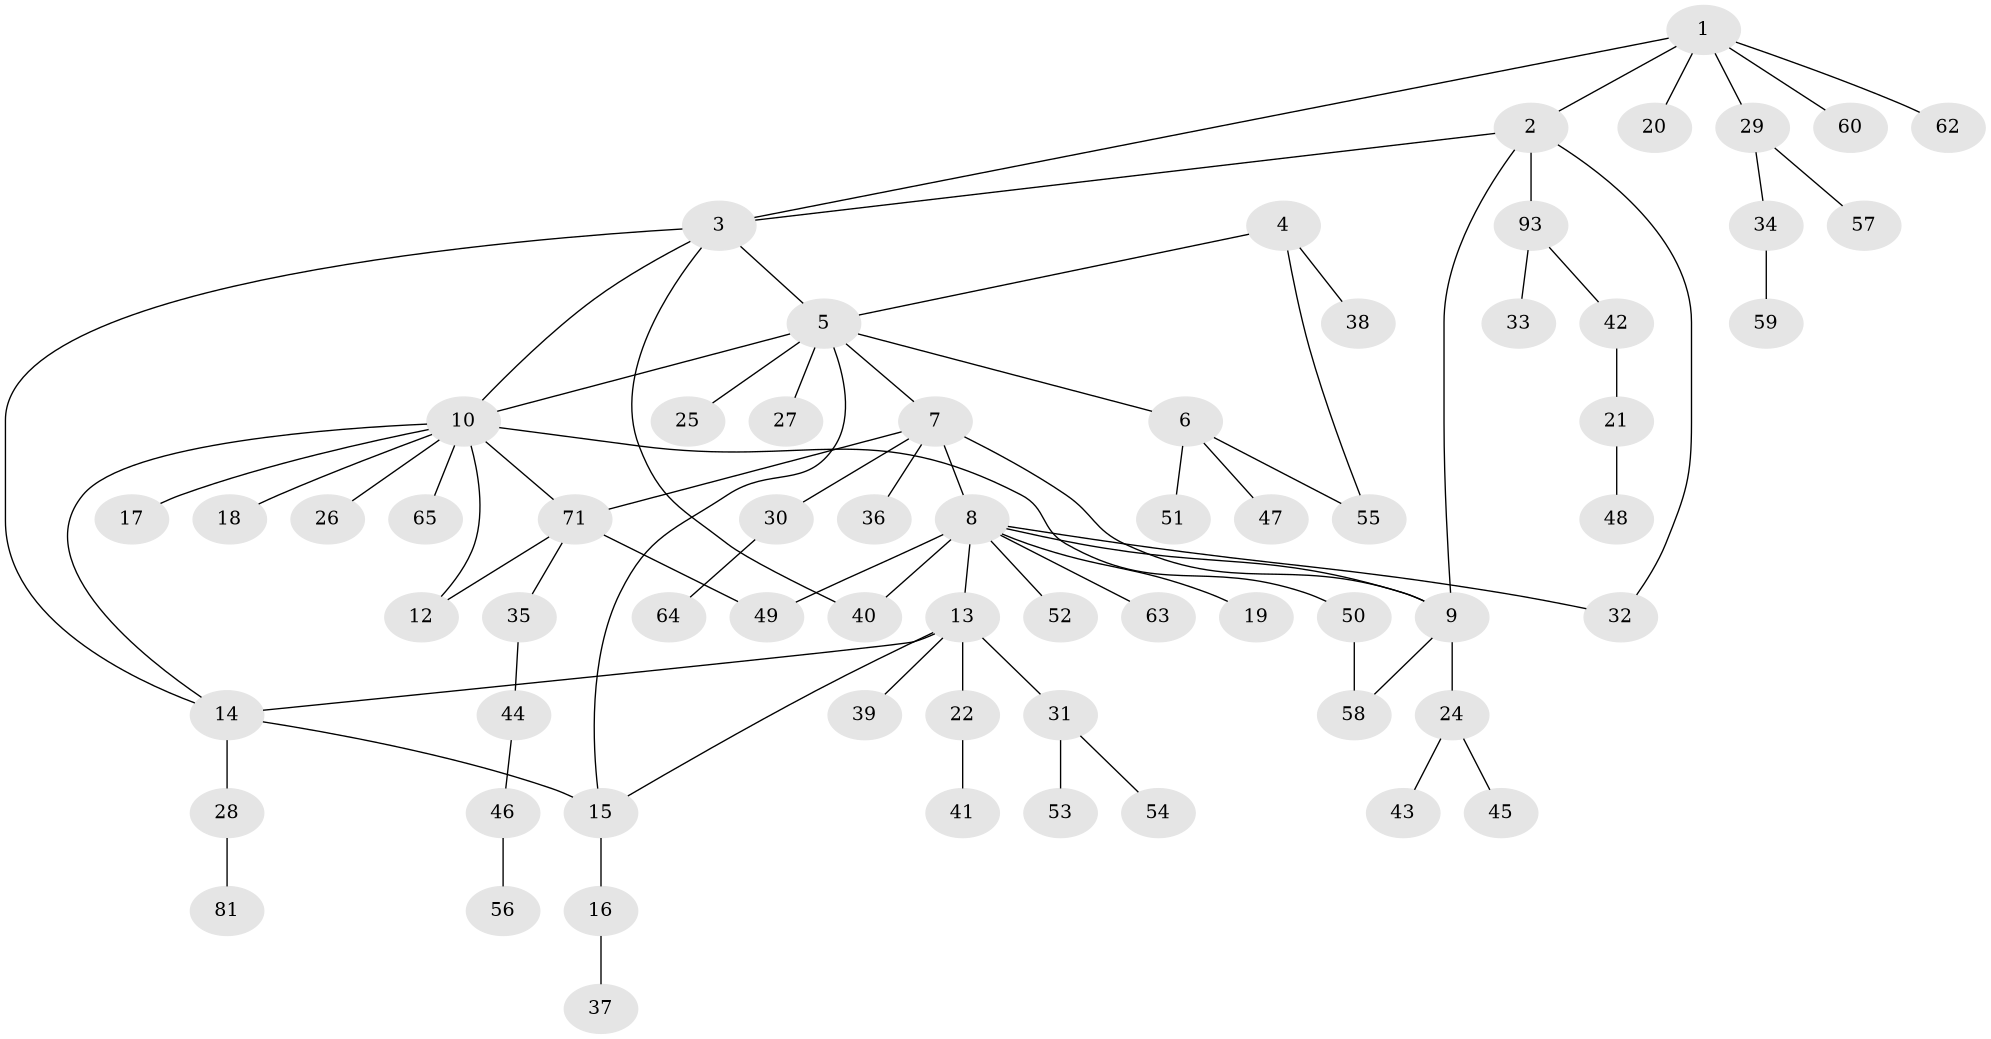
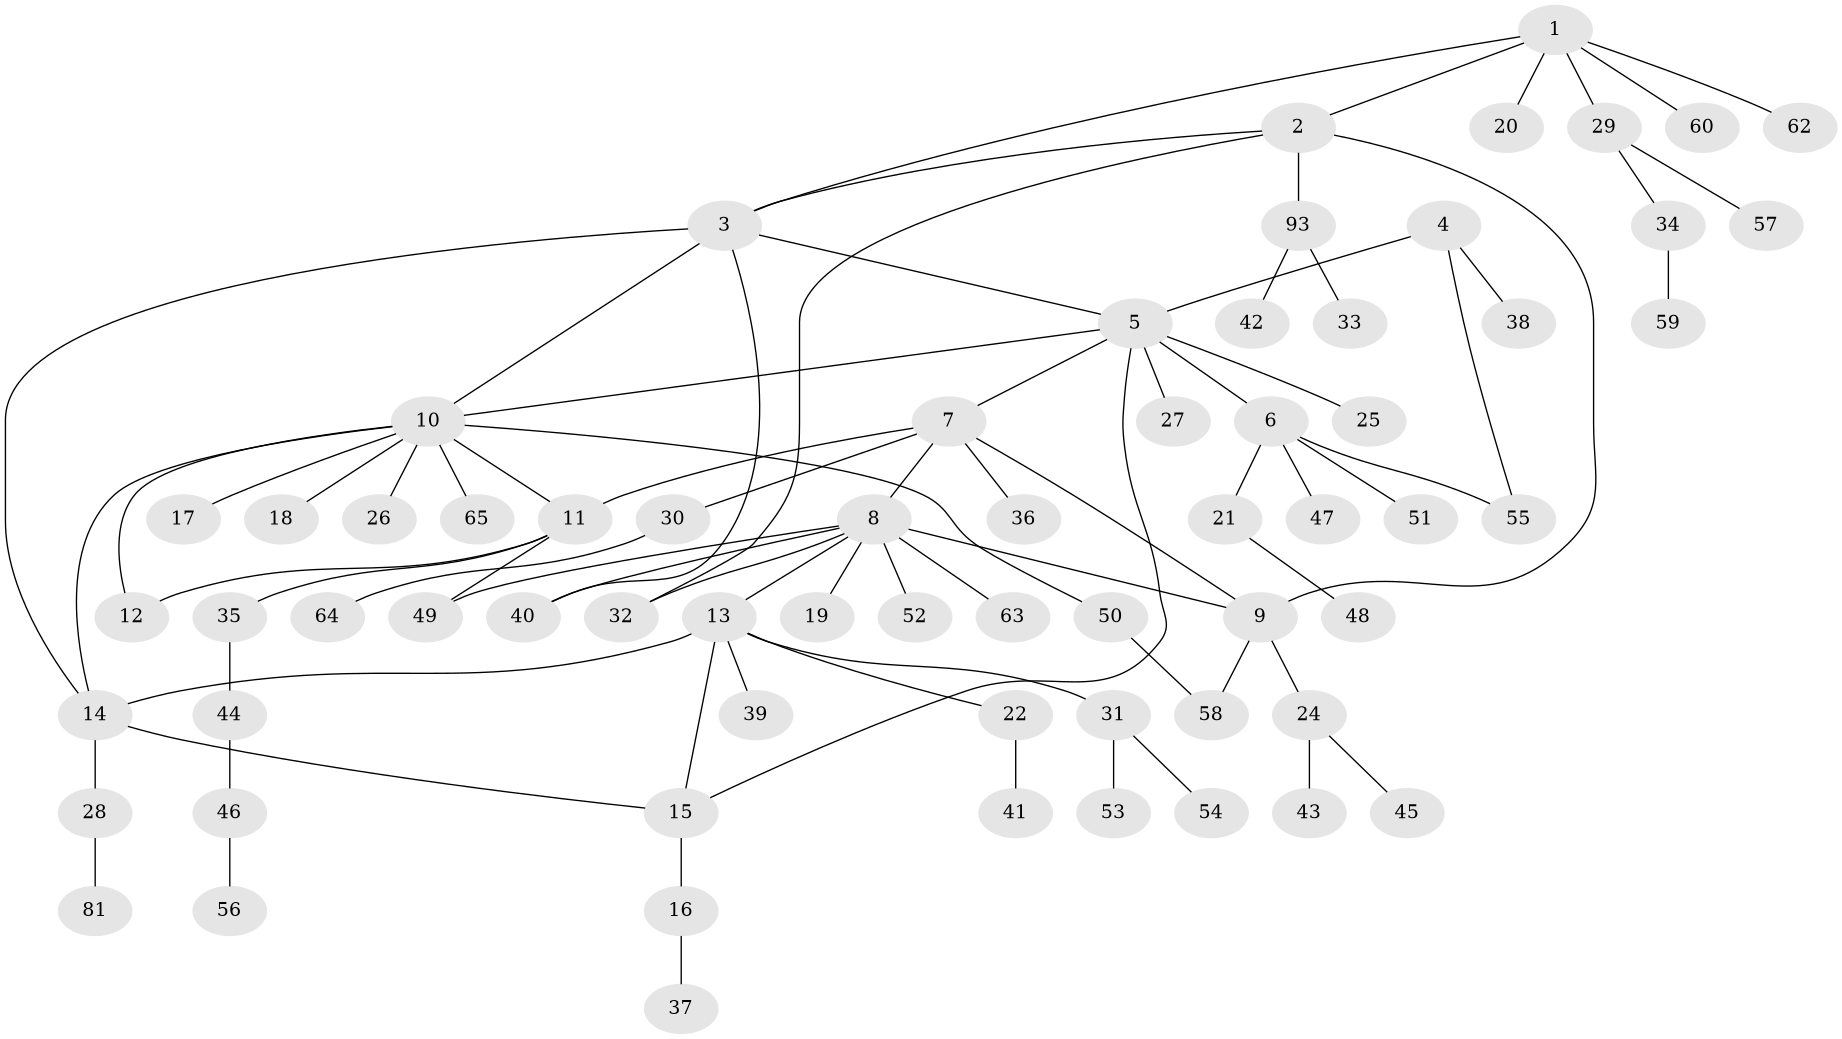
edge "42" -- "21": now "6" -- "21"
node "71": label "71" -> "11"
